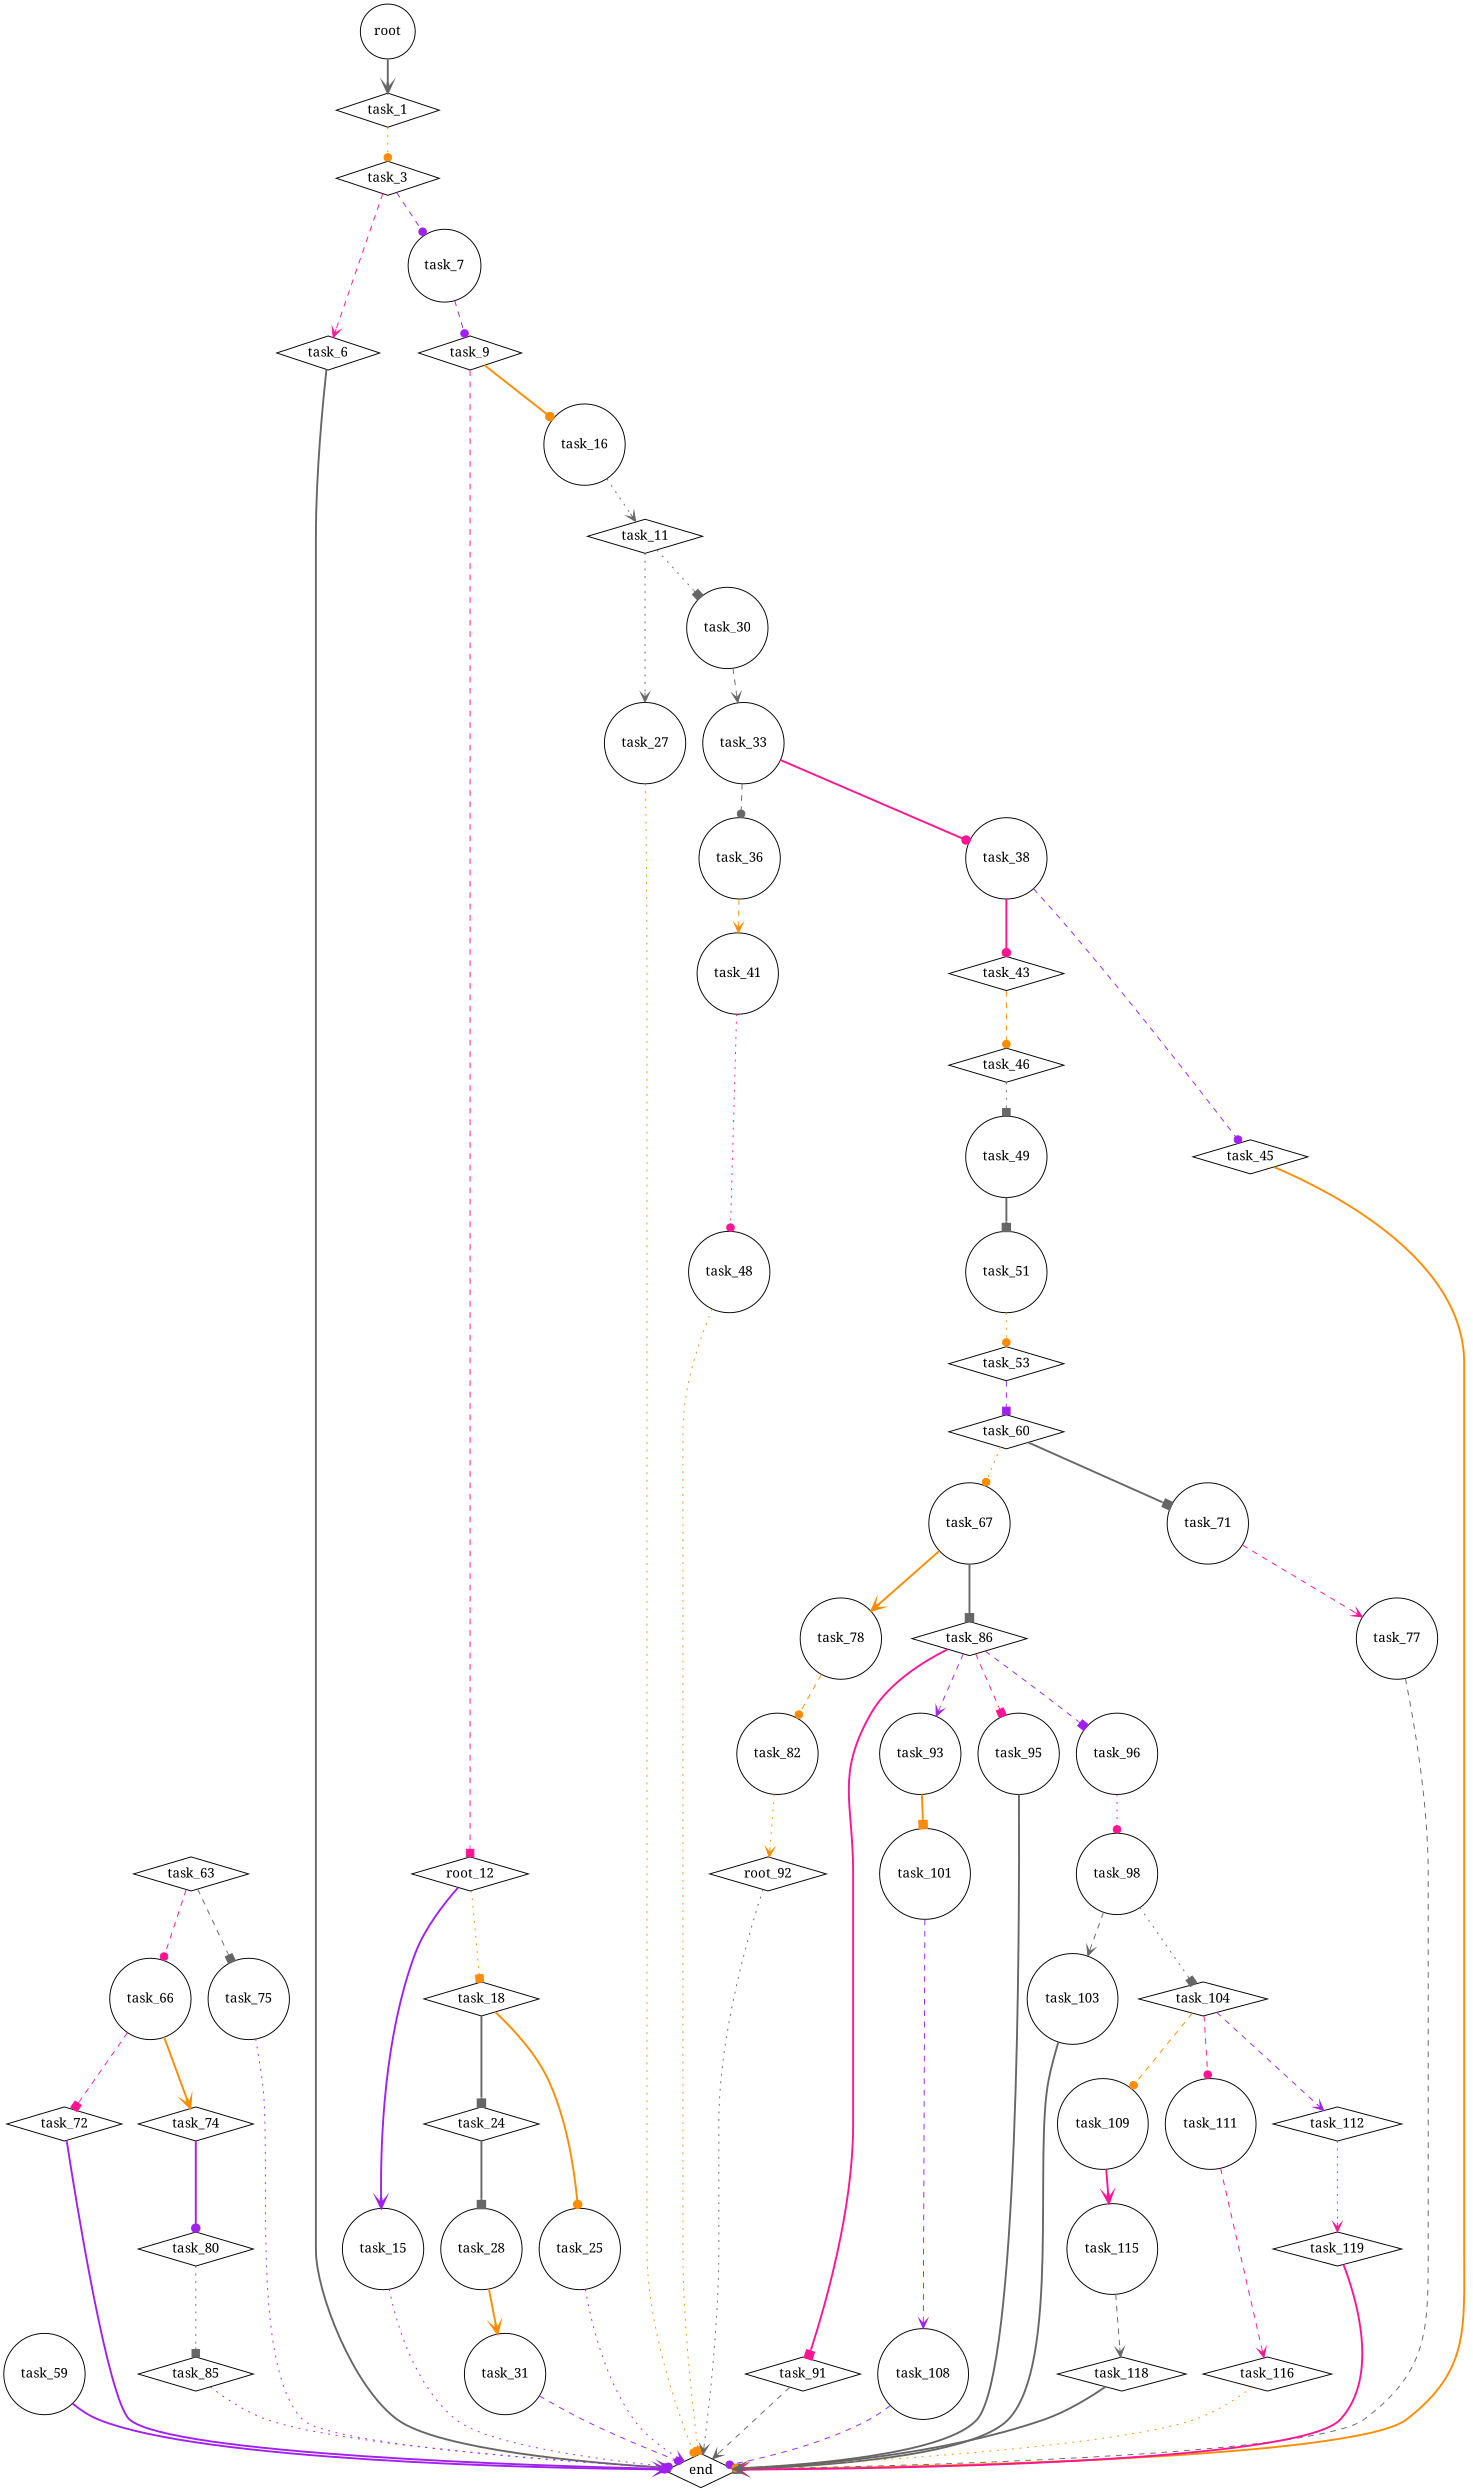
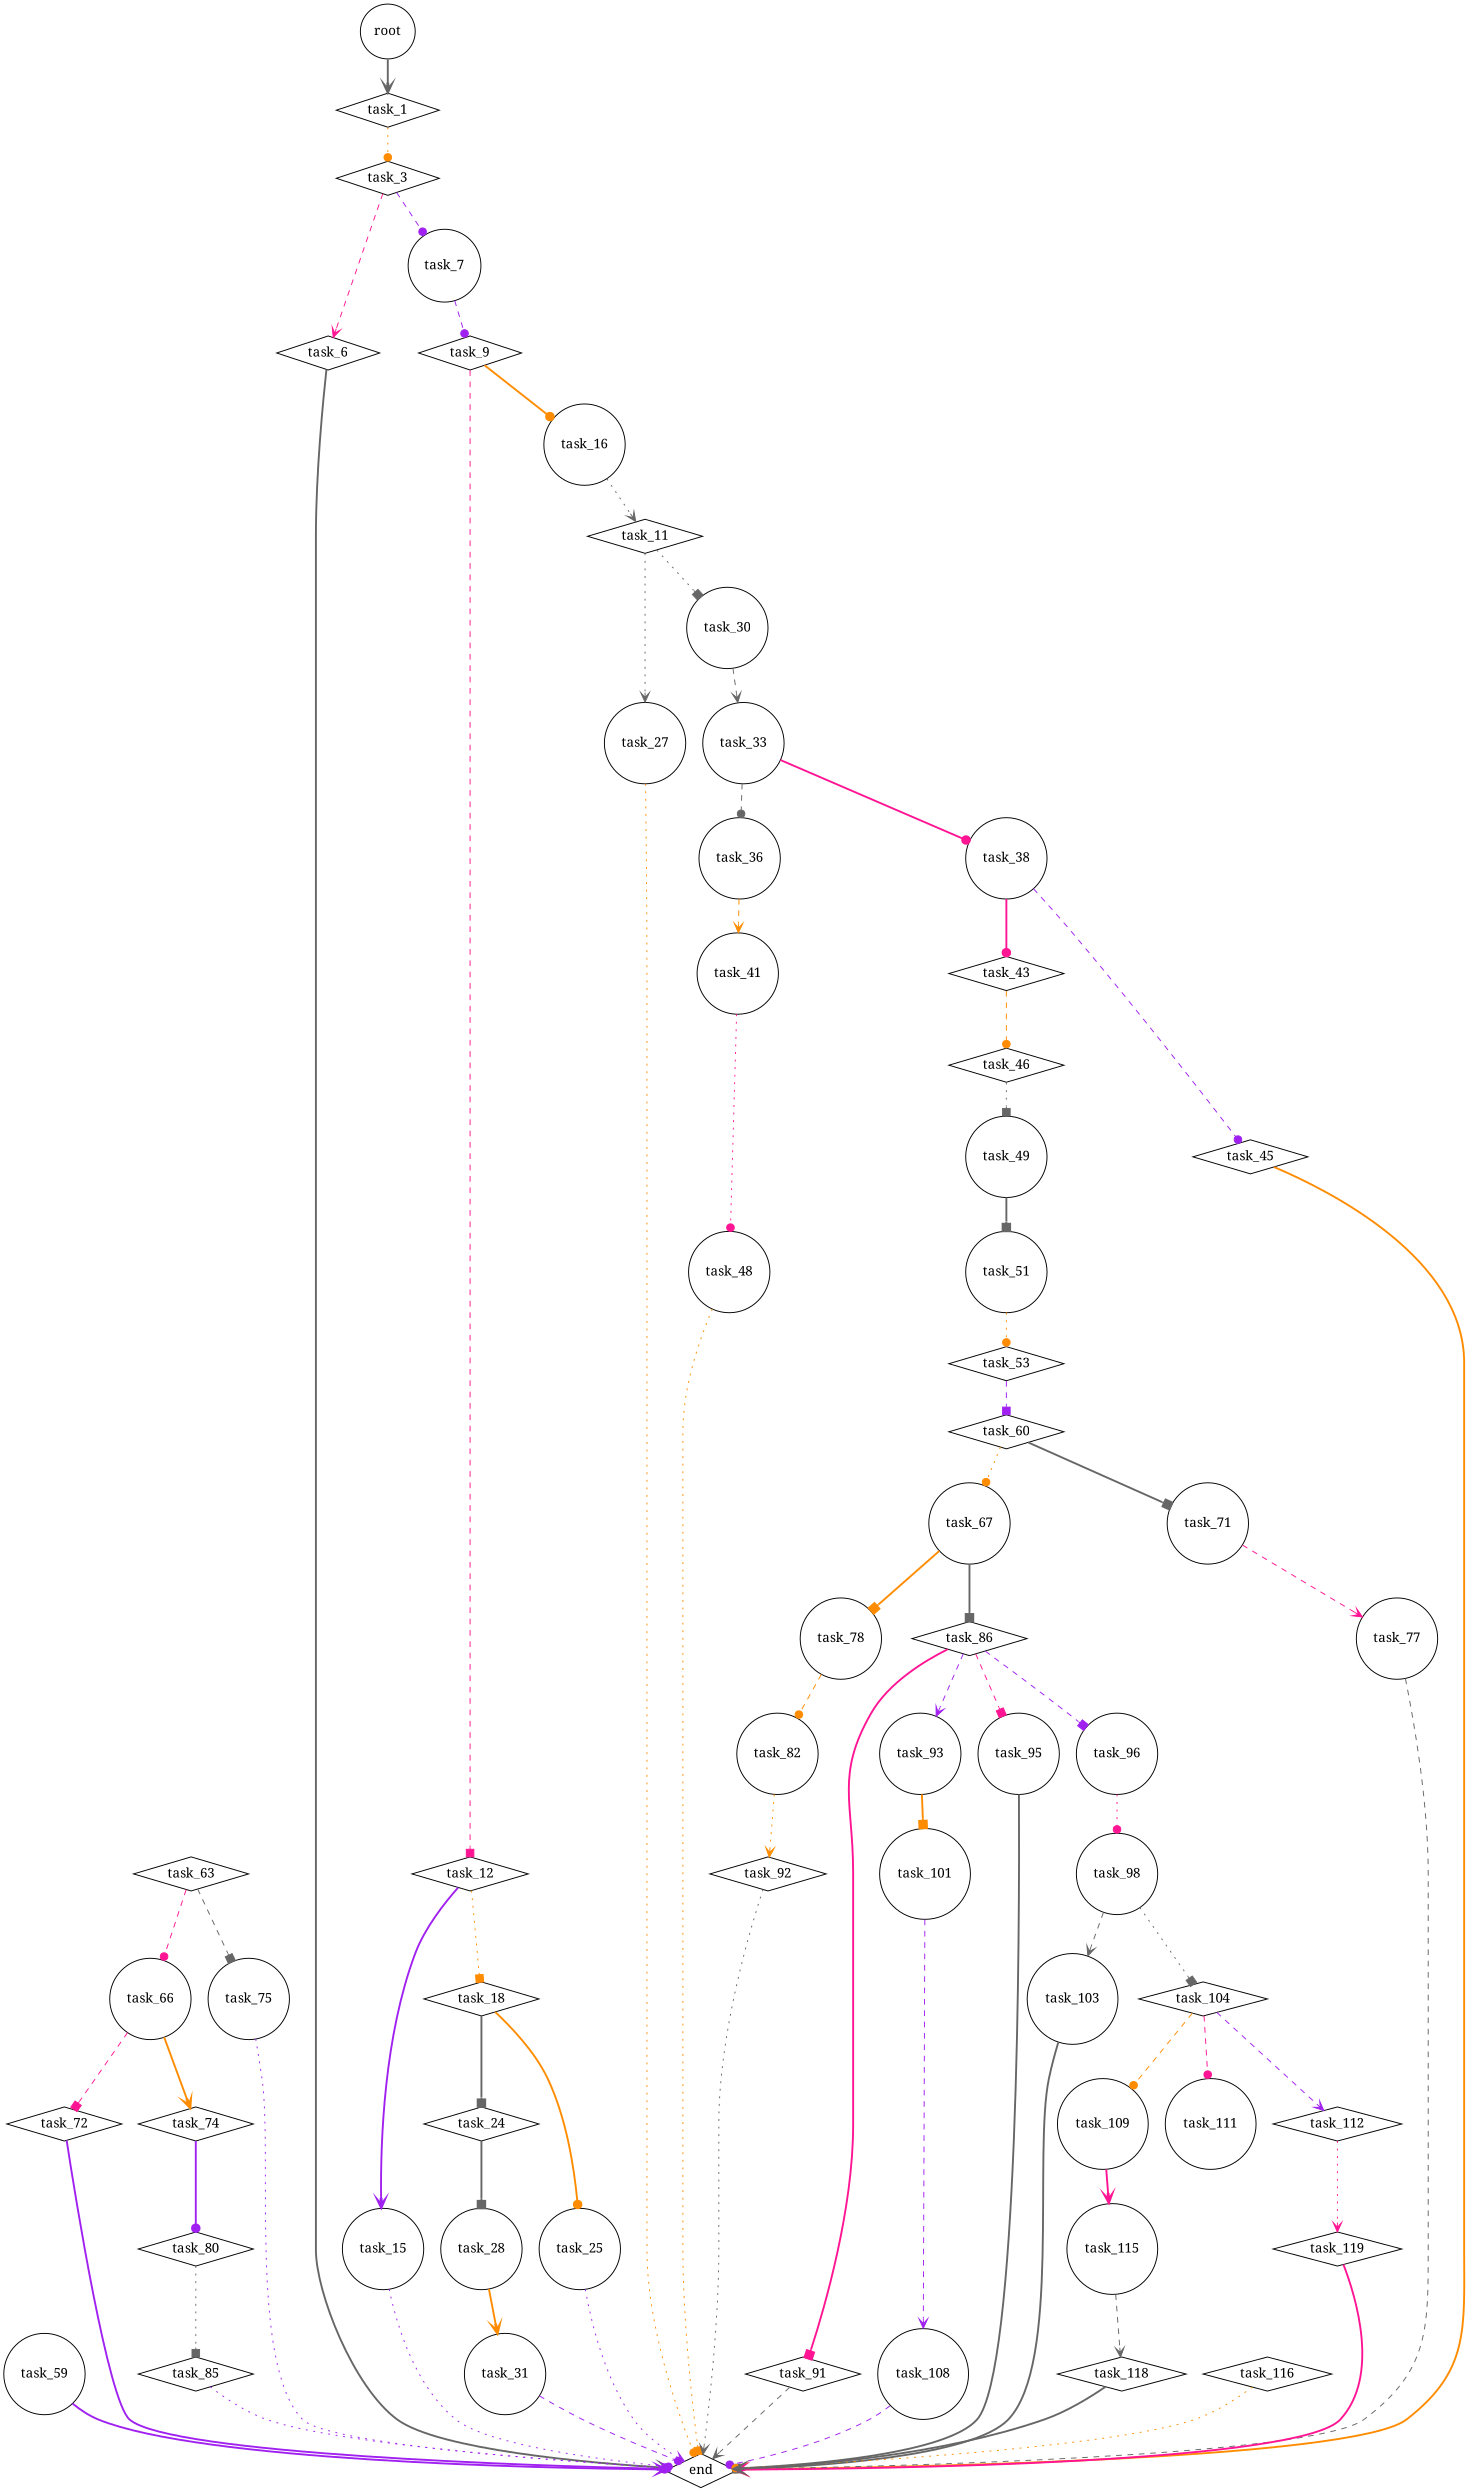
edge "task_67" -> "task_78": arrowhead vee -> box
node "root_12": label "root_12" -> "task_12"
node "root_92": label "root_92" -> "task_92"
edge "task_111" -> "task_116": removed
edge "task_103" -> "end": arrowhead box -> vee
